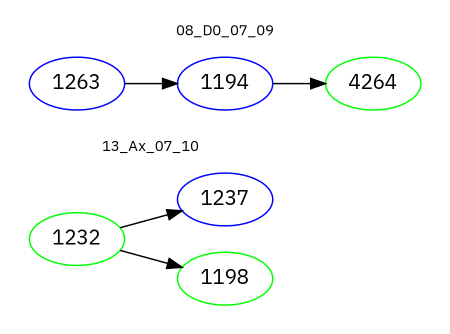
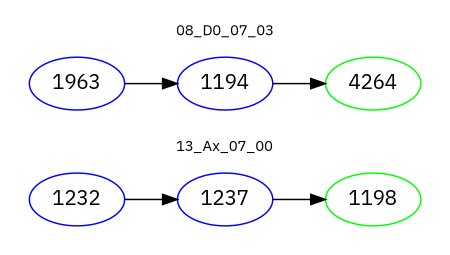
cluster "08_D0_07_09": label "08_D0_07_09" -> "08_D0_07_03"
node "1263": label "1263" -> "1963"
cluster "13_Ax_07_10": label "13_Ax_07_10" -> "13_Ax_07_00"
node "1232": color green -> blue
edge "1232" -> "1198": now "1237" -> "1198"
